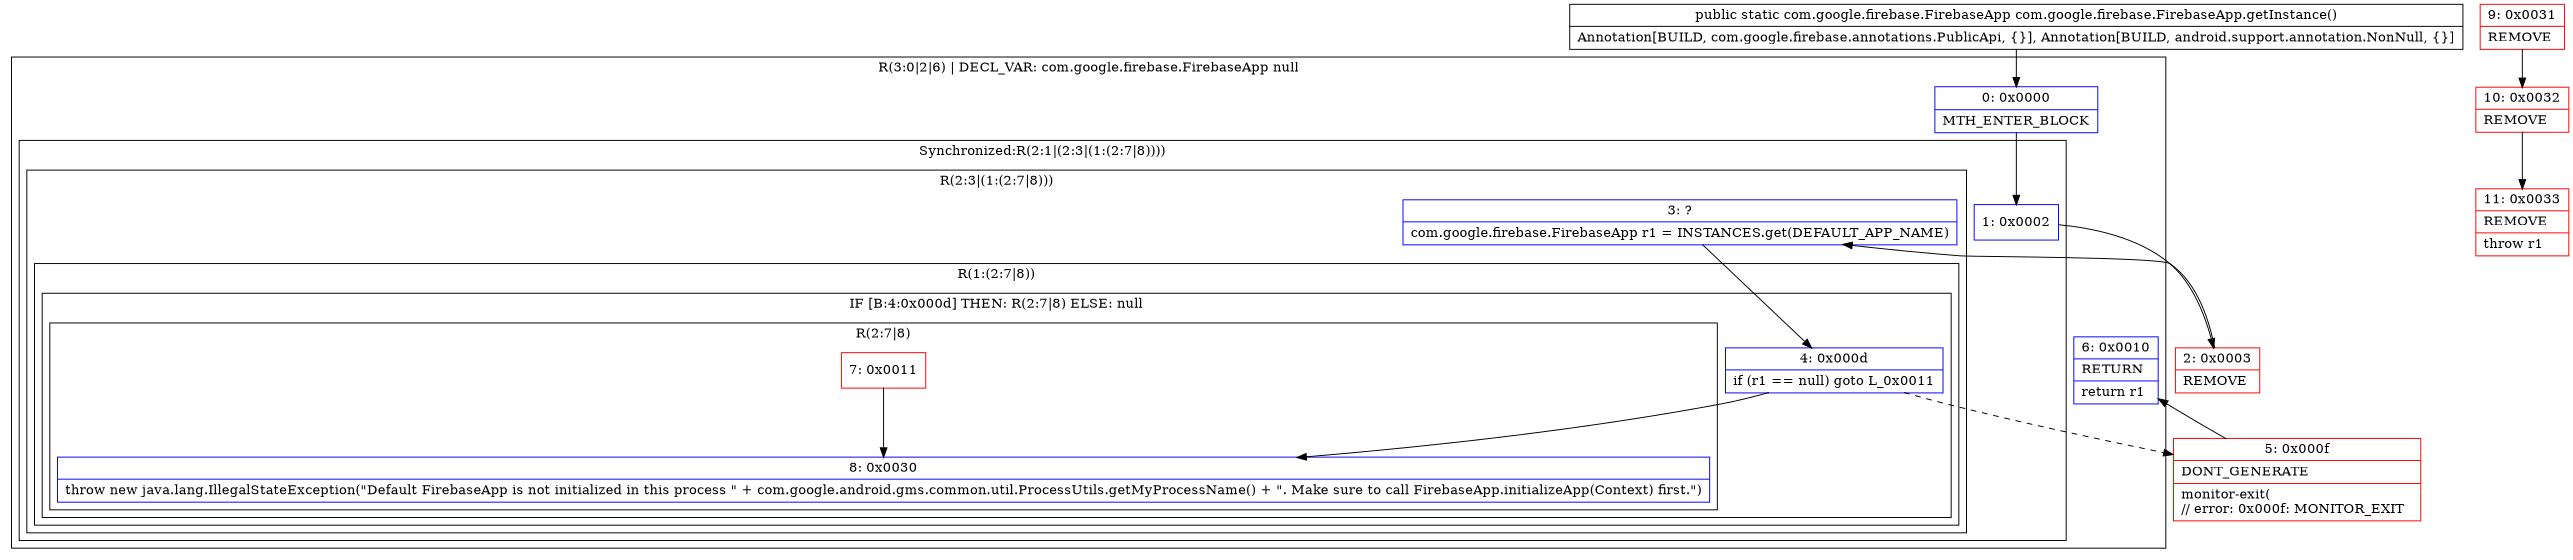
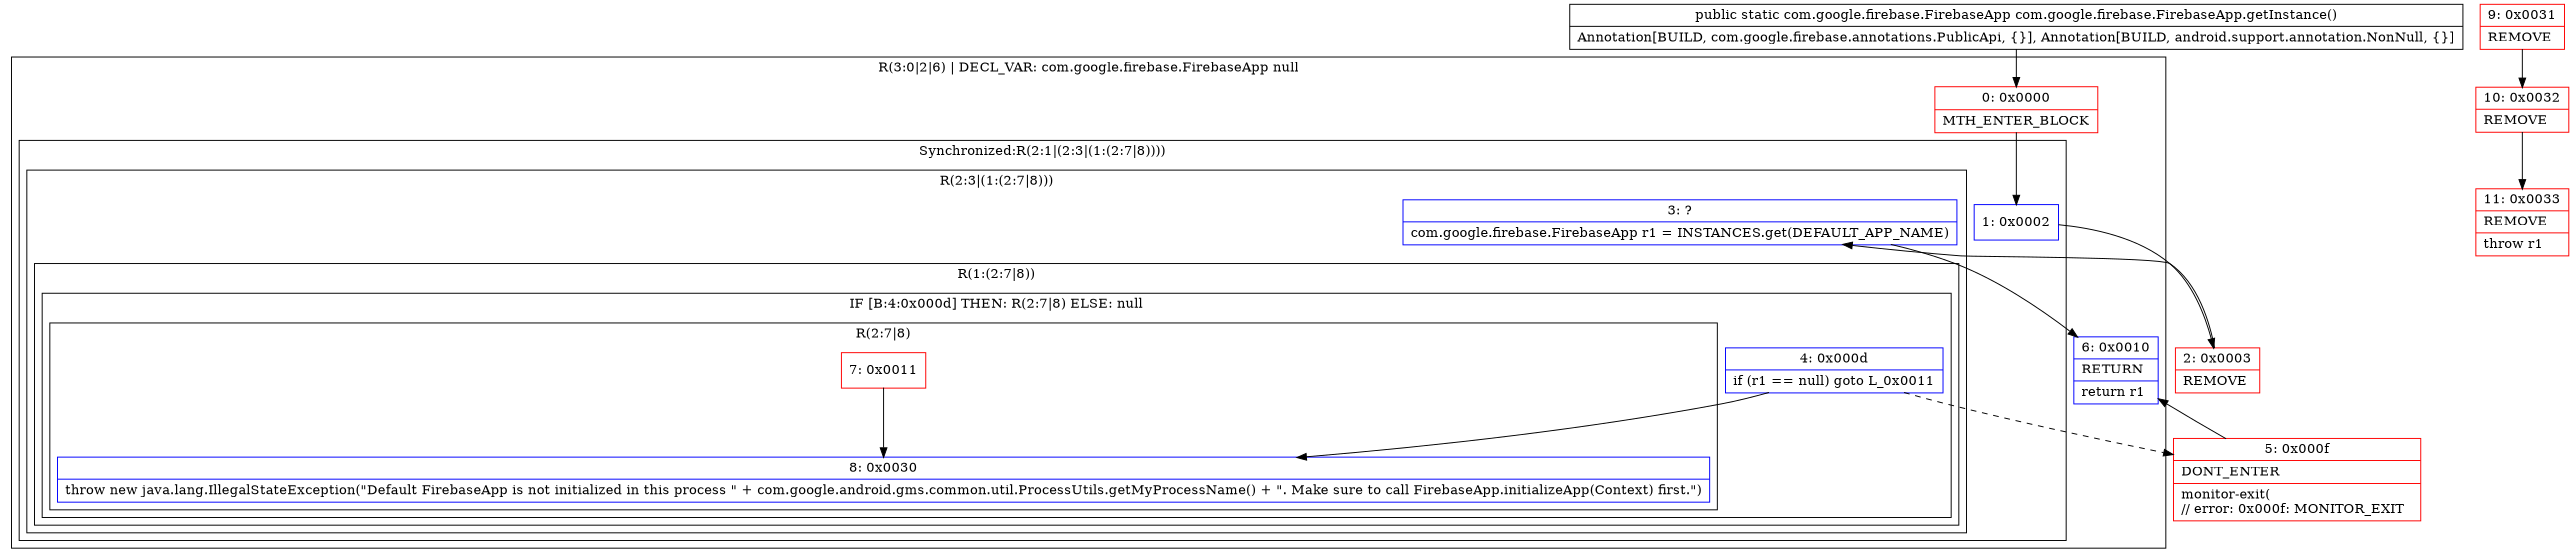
node "0: 0x0000": color blue -> red
edge "3: ?" -> "4: 0x000d": now "3: ?" -> "6: 0x0010"
node "5: 0x000f": text "DONT_GENERATE" -> "DONT_ENTER"
